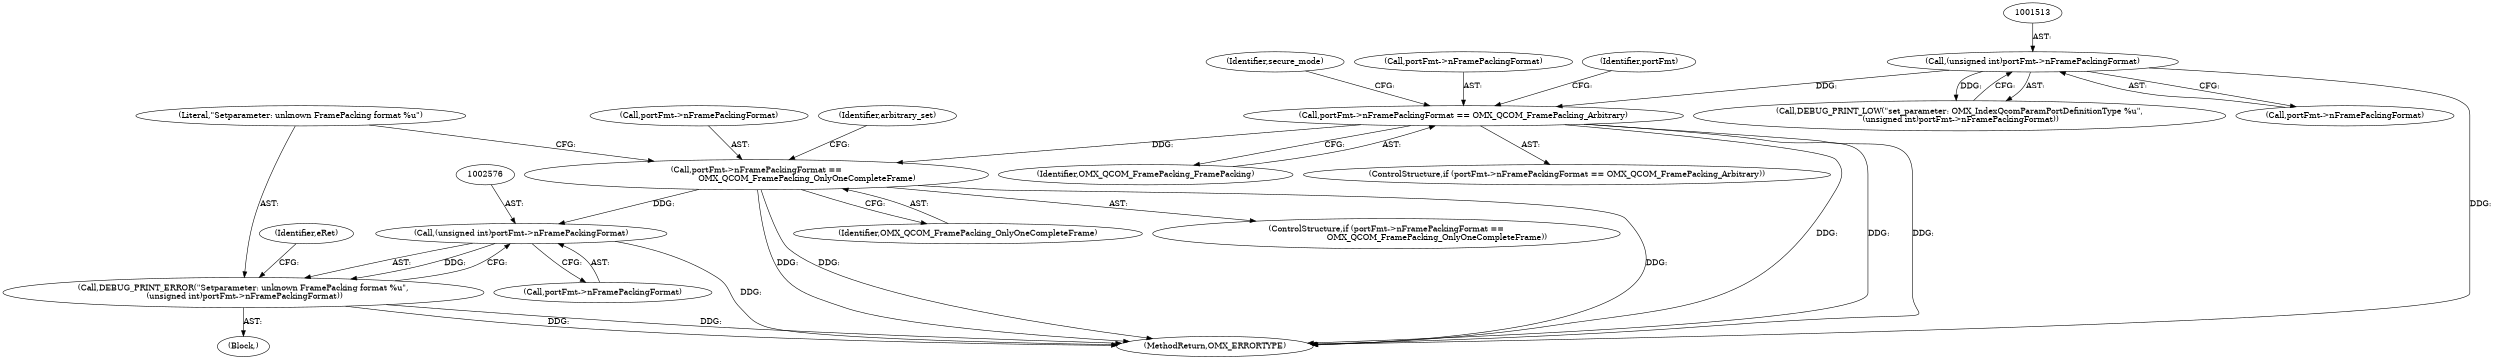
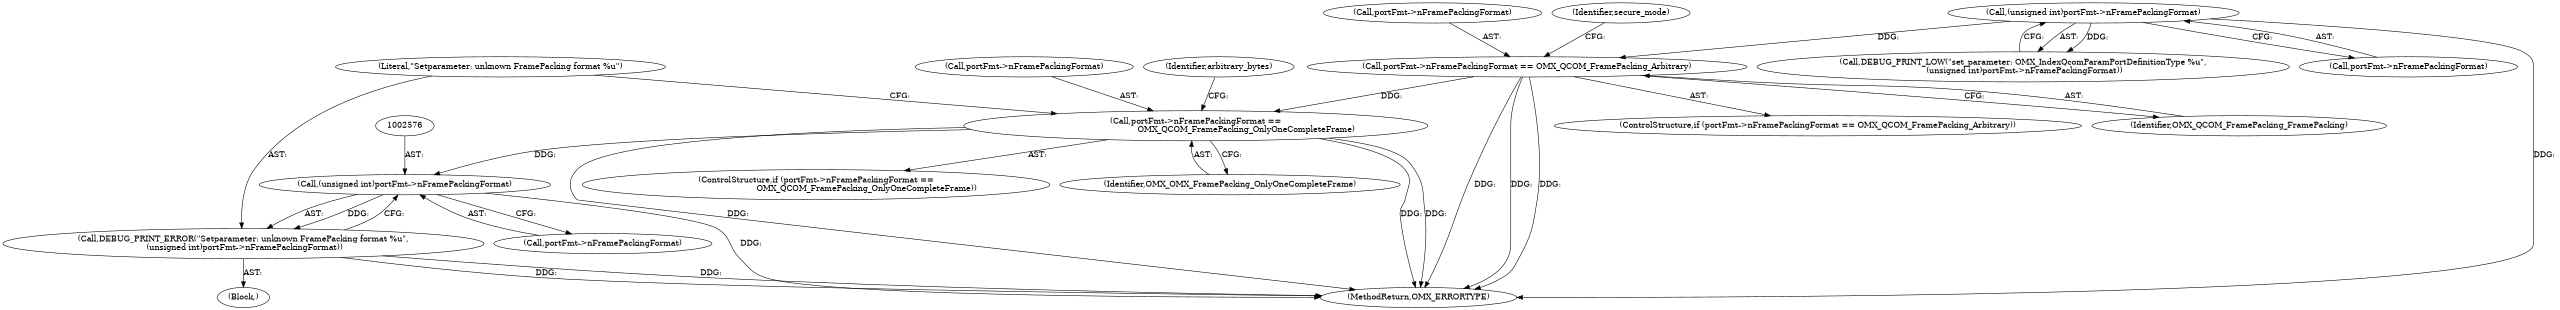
node "1001513": removed
node "(Identifier,portFmt)": removed
node "(Identifier,arbitrary_set)": label "(Identifier,arbitrary_set)" -> "(Identifier,arbitrary_bytes)"
node "(Identifier,eRet)": removed
node "(Identifier,OMX_QCOM_FramePacking_OnlyOneCompleteFrame)": label "(Identifier,OMX_QCOM_FramePacking_OnlyOneCompleteFrame)" -> "(Identifier,OMX_OMX_FramePacking_OnlyOneCompleteFrame)"
